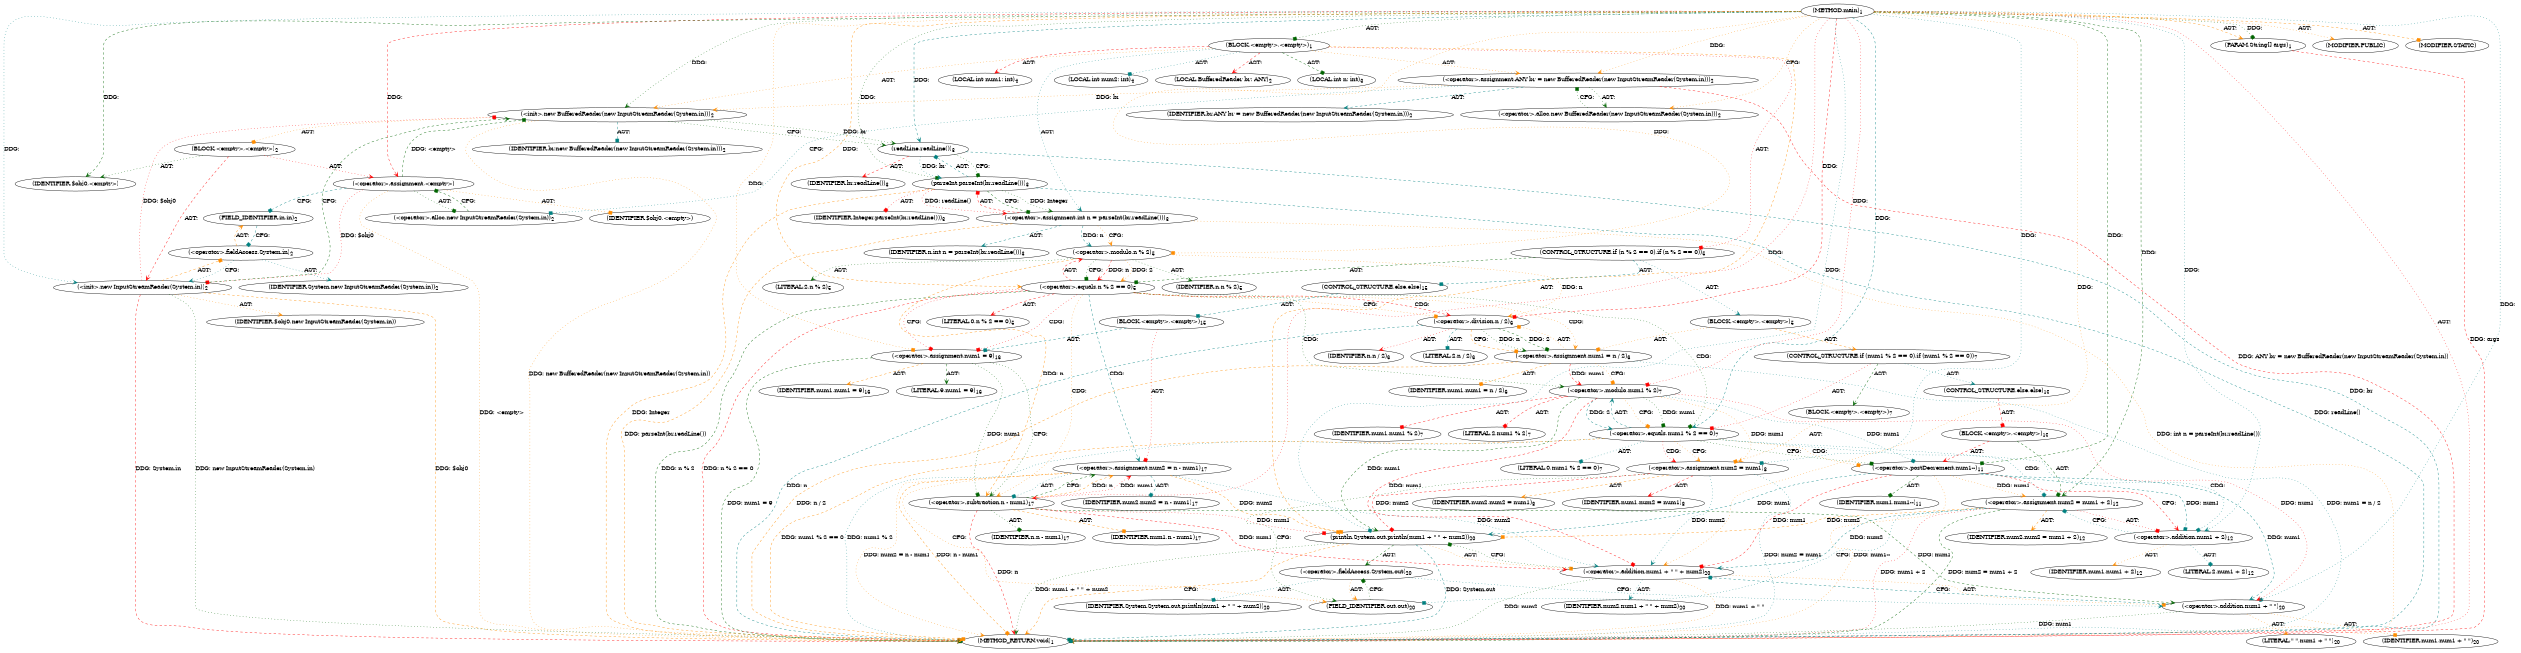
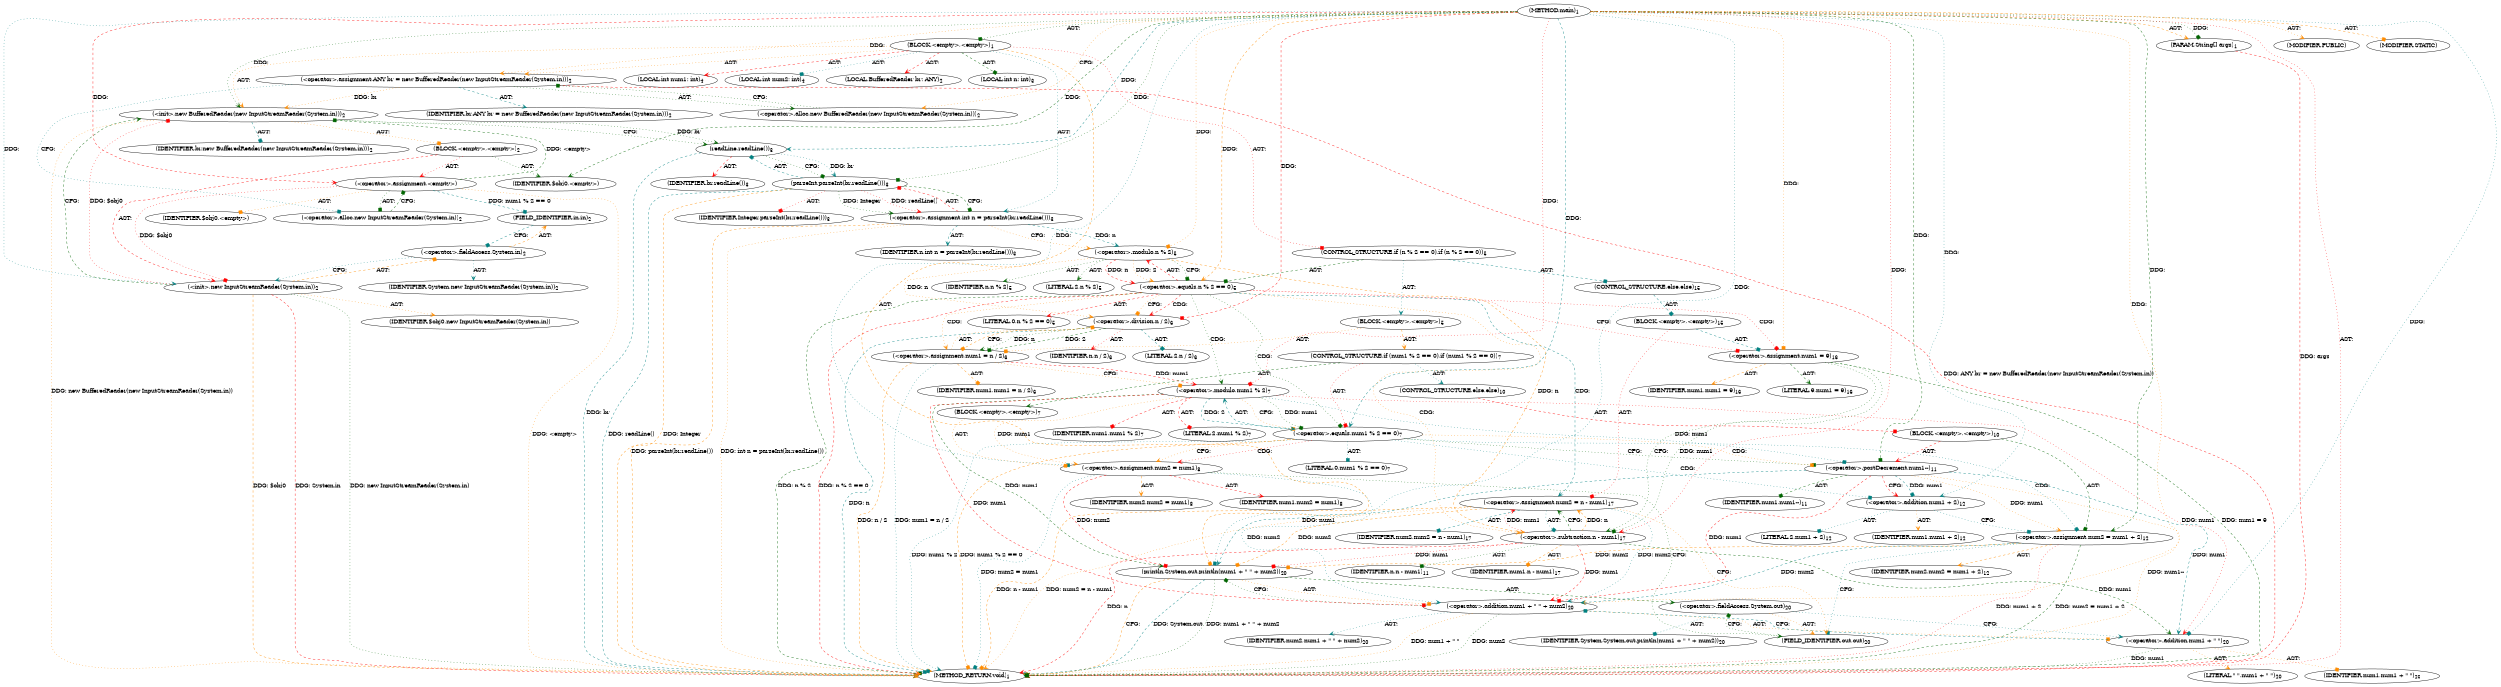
edge "(<operator>.assignment,<empty>)" -> "(FIELD_IDENTIFIER,in,in)": label "CFG: " -> "DDG: num1 % 2 == 0"
edge "(<operator>.assignment,num2 = num1 + 2)" -> "(<operator>.addition,num1 + 2)": removed, label "AST:"
node "(IDENTIFIER,n,n - num1)": text "17" -> "11"
